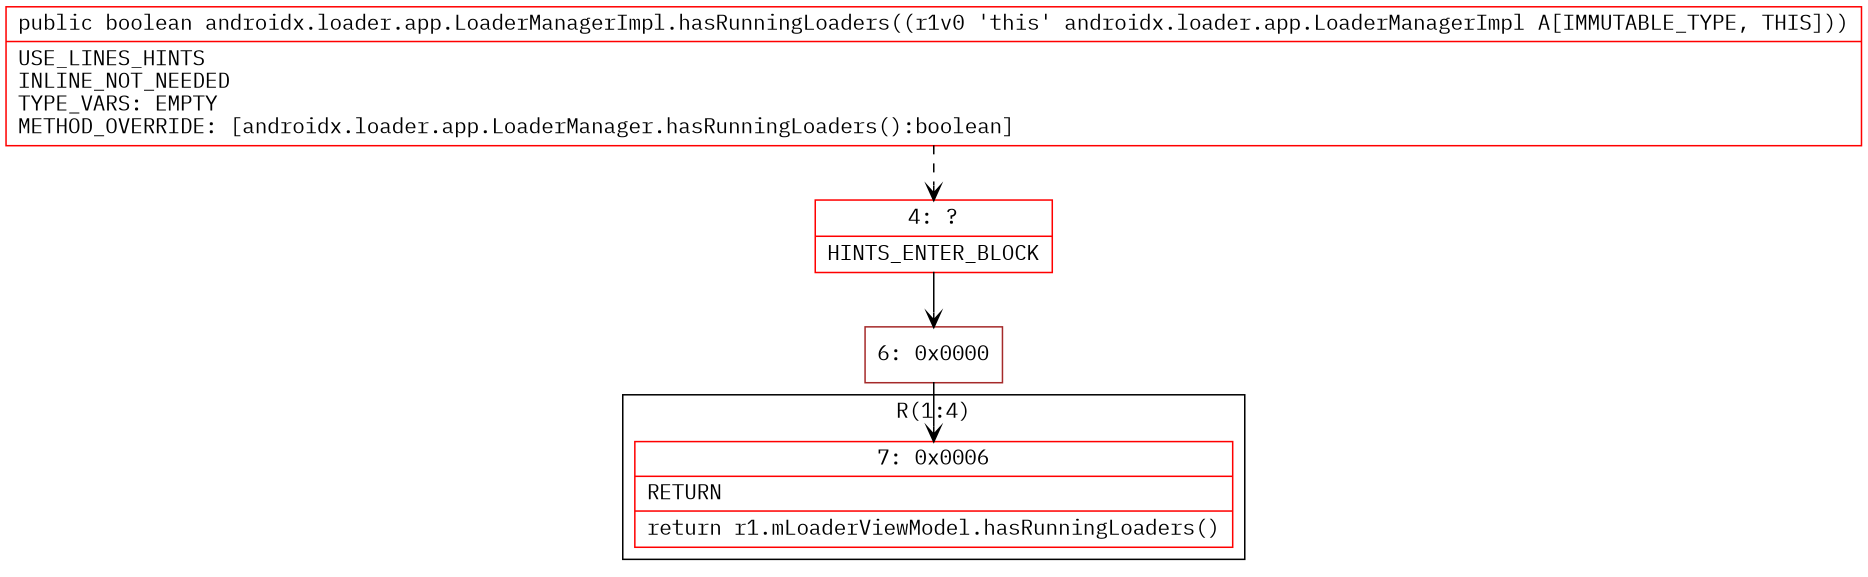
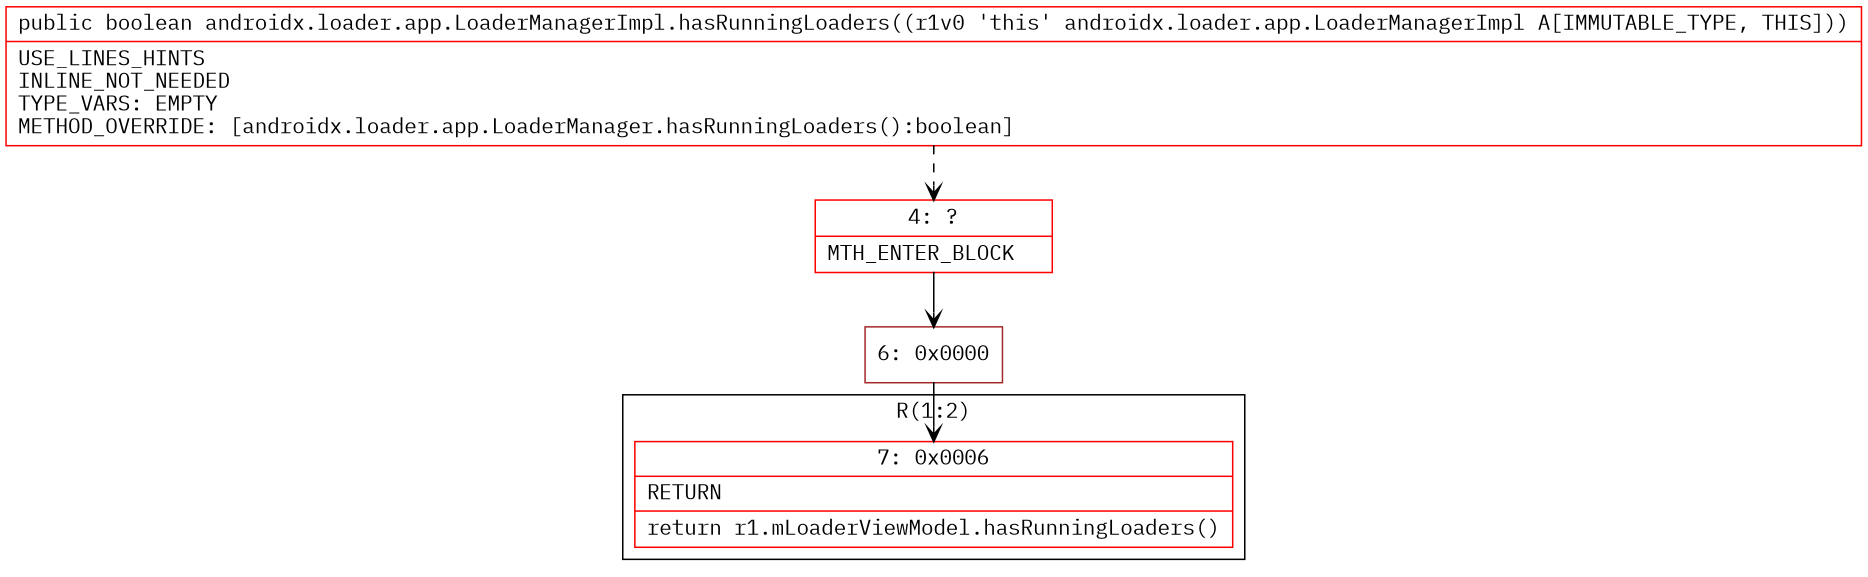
node "4: ?": text "HINTS_ENTER_BLOCK" -> "MTH_ENTER_BLOCK"
cluster "R(1:4)": label "R(1:4)" -> "R(1:2)"
